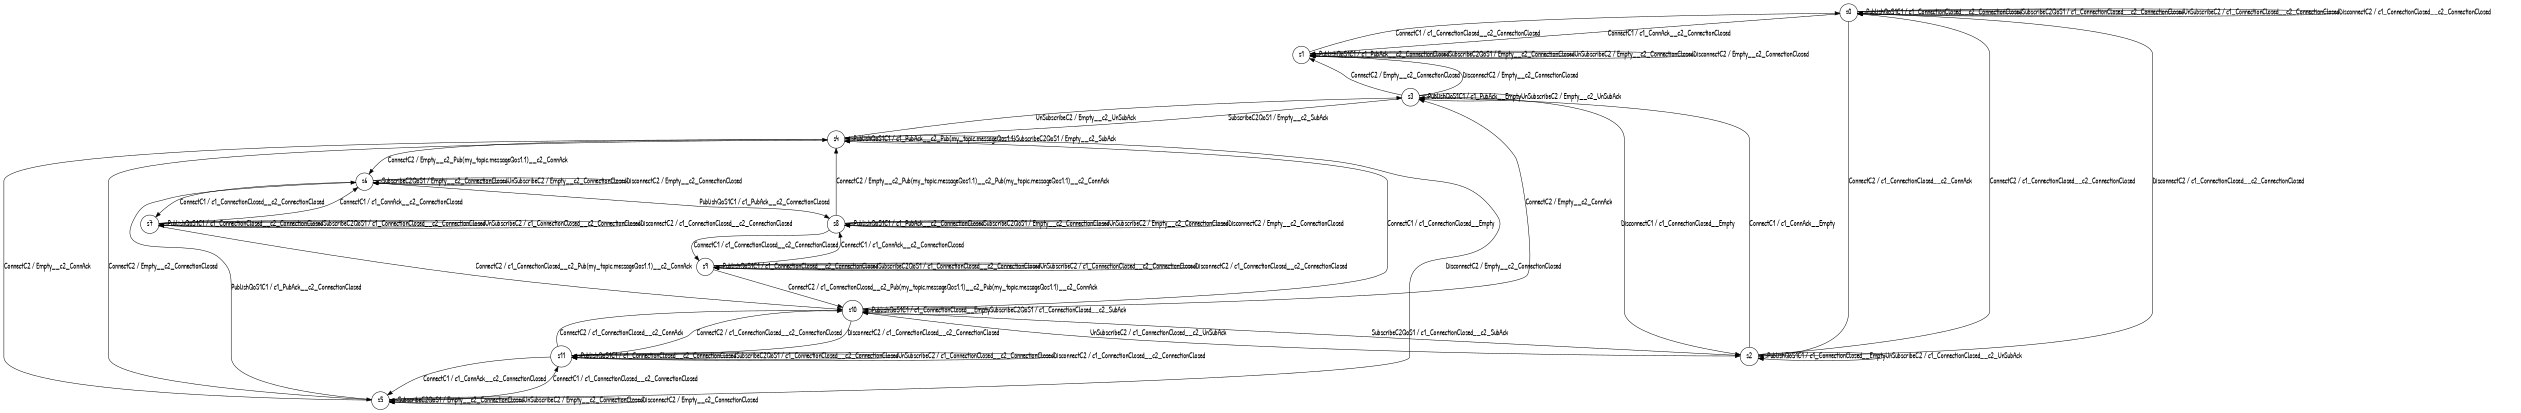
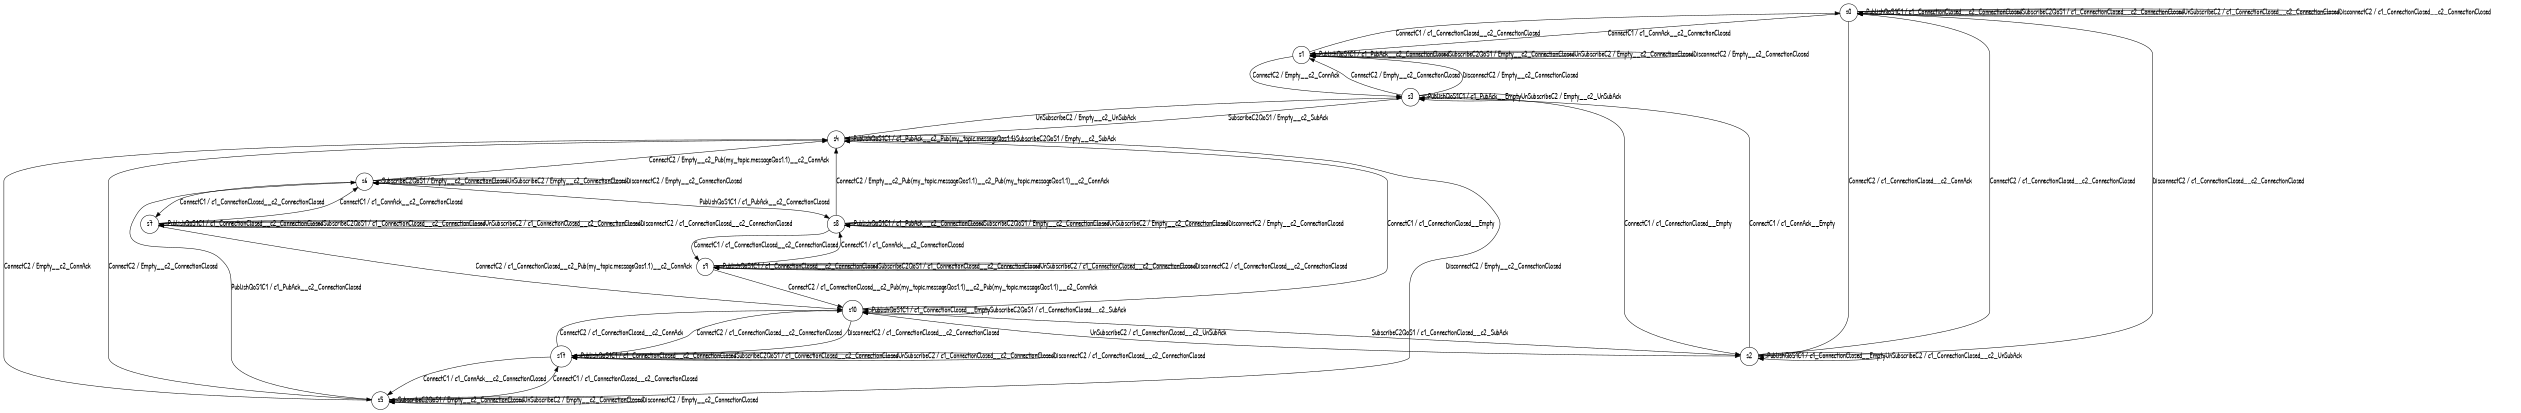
edge "s4" -> "s6": reversed
edge "s3" -> "s2": label "DisconnectC1 / c1_ConnectionClosed__Empty" -> "ConnectC1 / c1_ConnectionClosed__Empty"
edge "s10" -> "s3": now "s1" -> "s3"
node "s11": label "s11" -> "s17"
